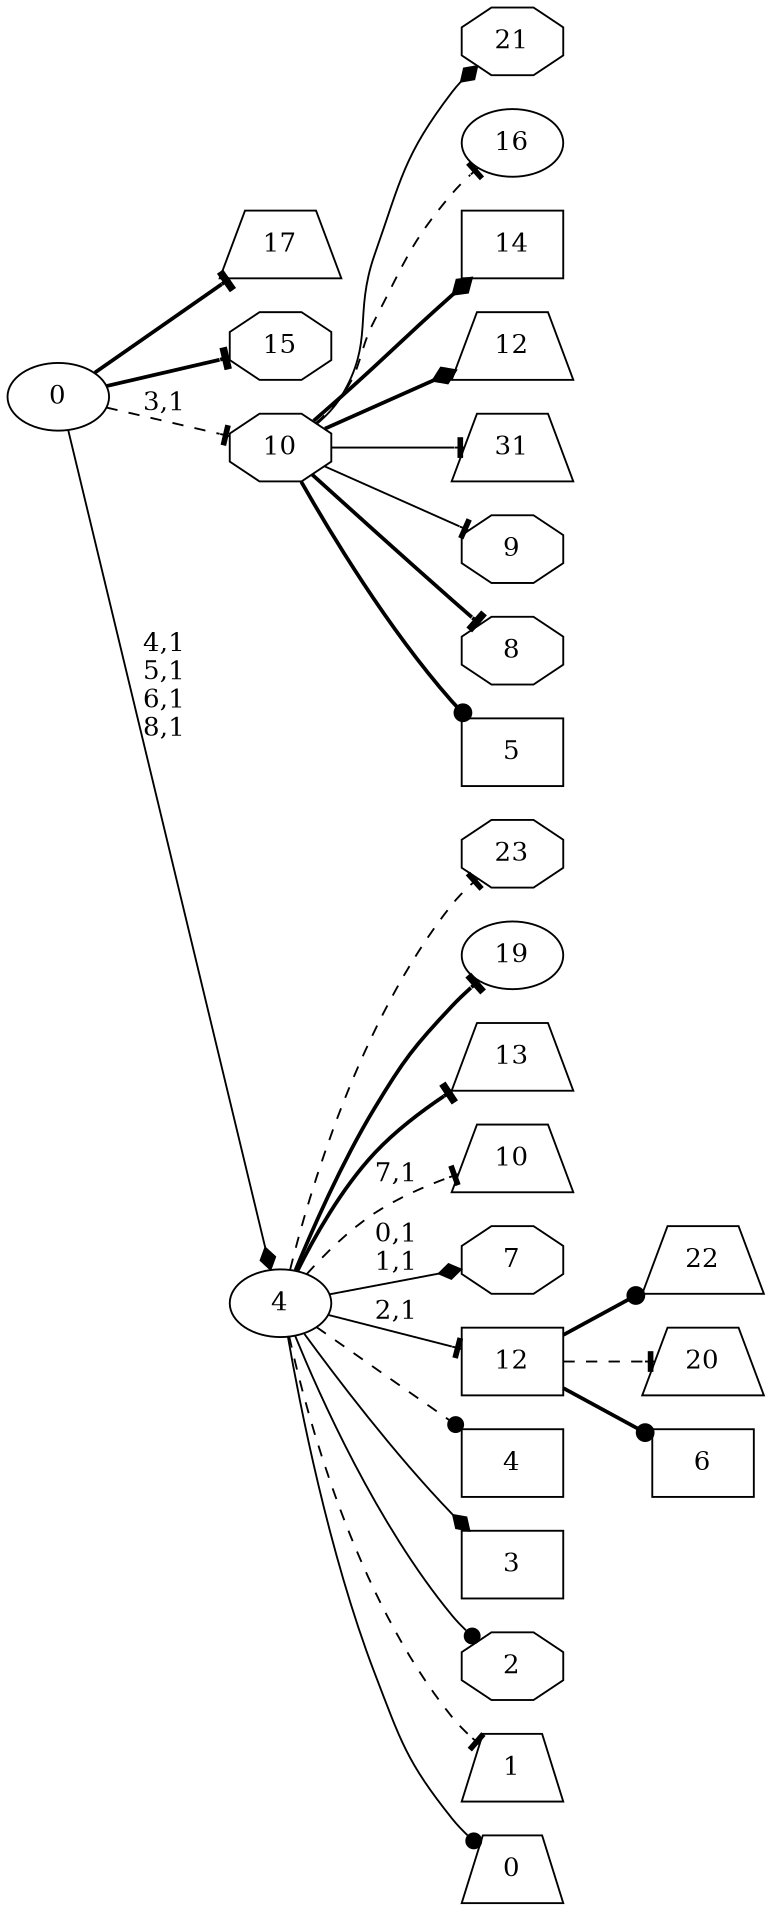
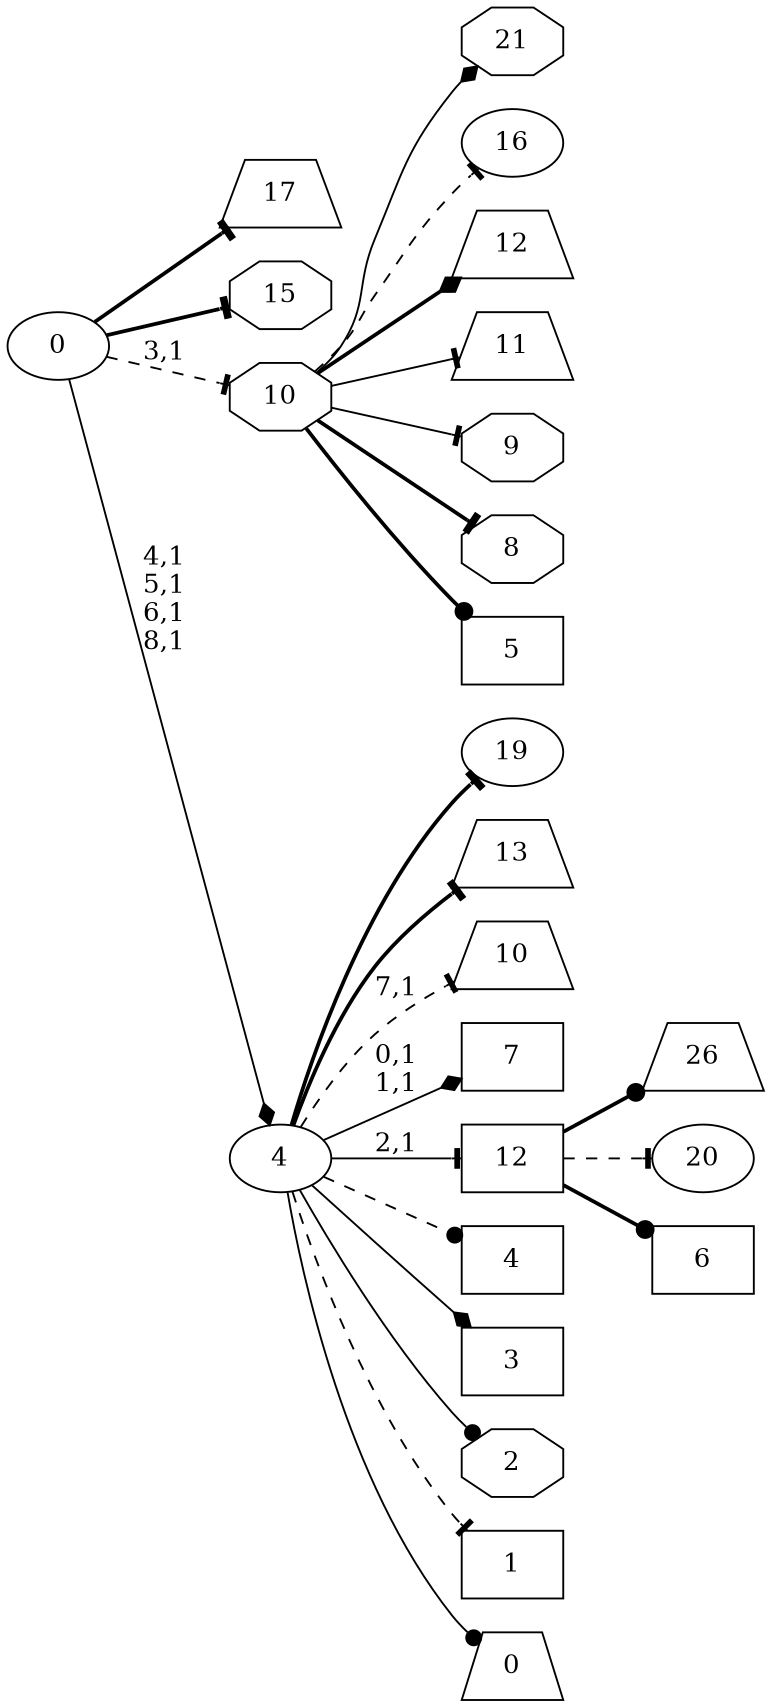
node "14": removed
node "31": label "31" -> "11"
node "23": removed
node "7": shape octagon -> box
node "22": label "22" -> "26"
node "20": shape trapezium -> ellipse
node "1": shape trapezium -> box
